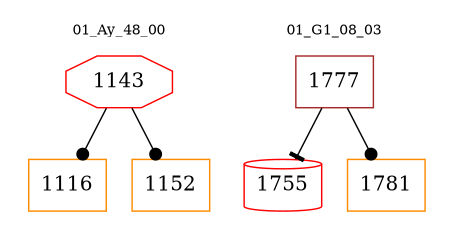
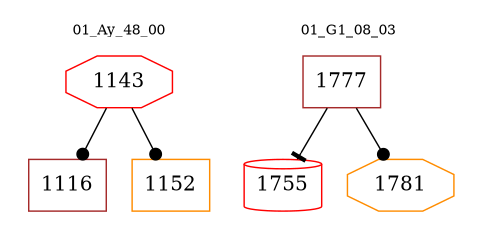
node "1116": color darkorange -> brown
node "1781": shape box -> octagon
